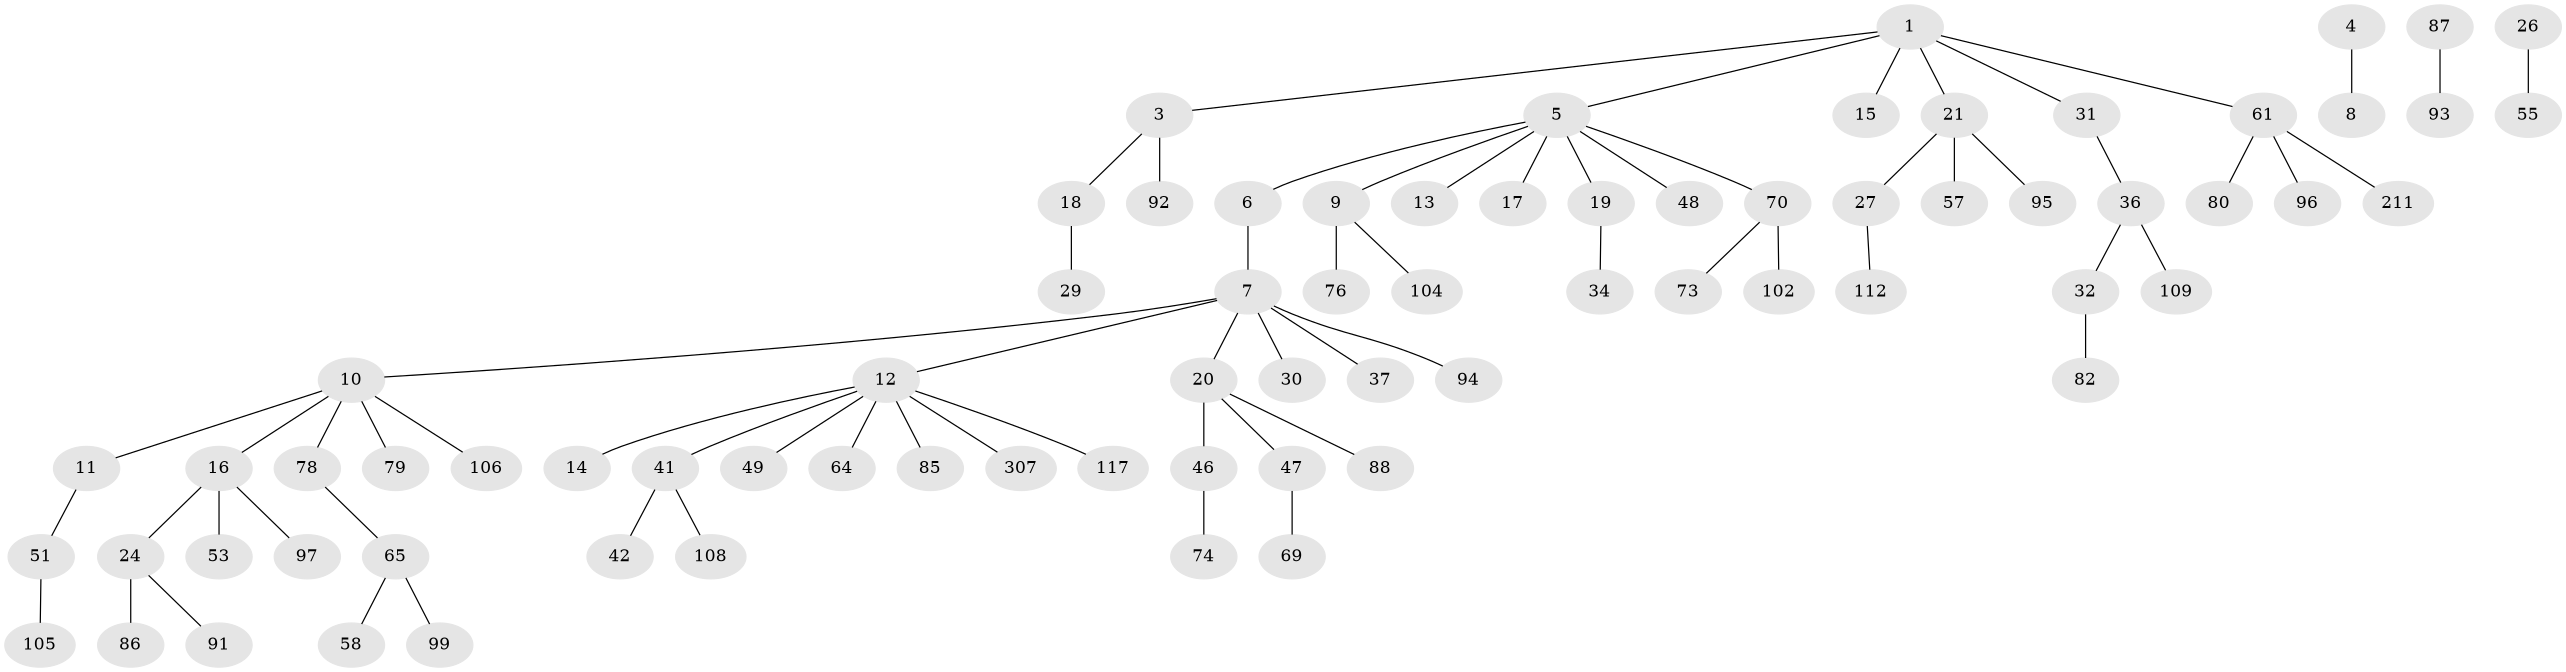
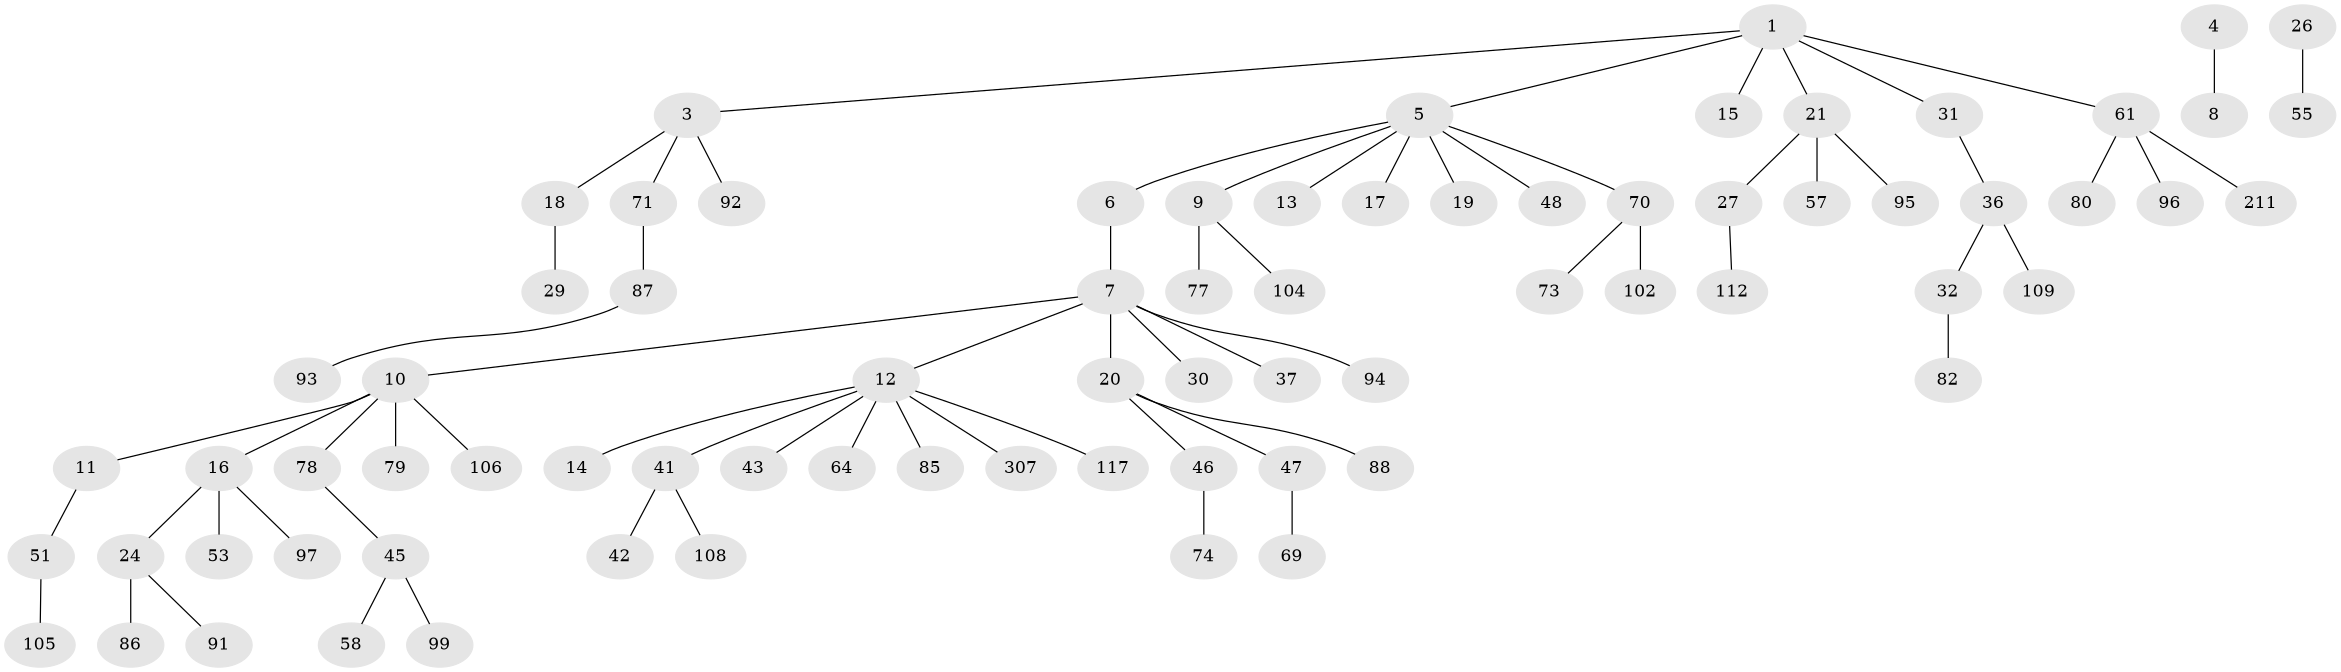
node "71": added
node "76": label "76" -> "77"
node "34": removed
node "49": label "49" -> "43"
node "65": label "65" -> "45"
